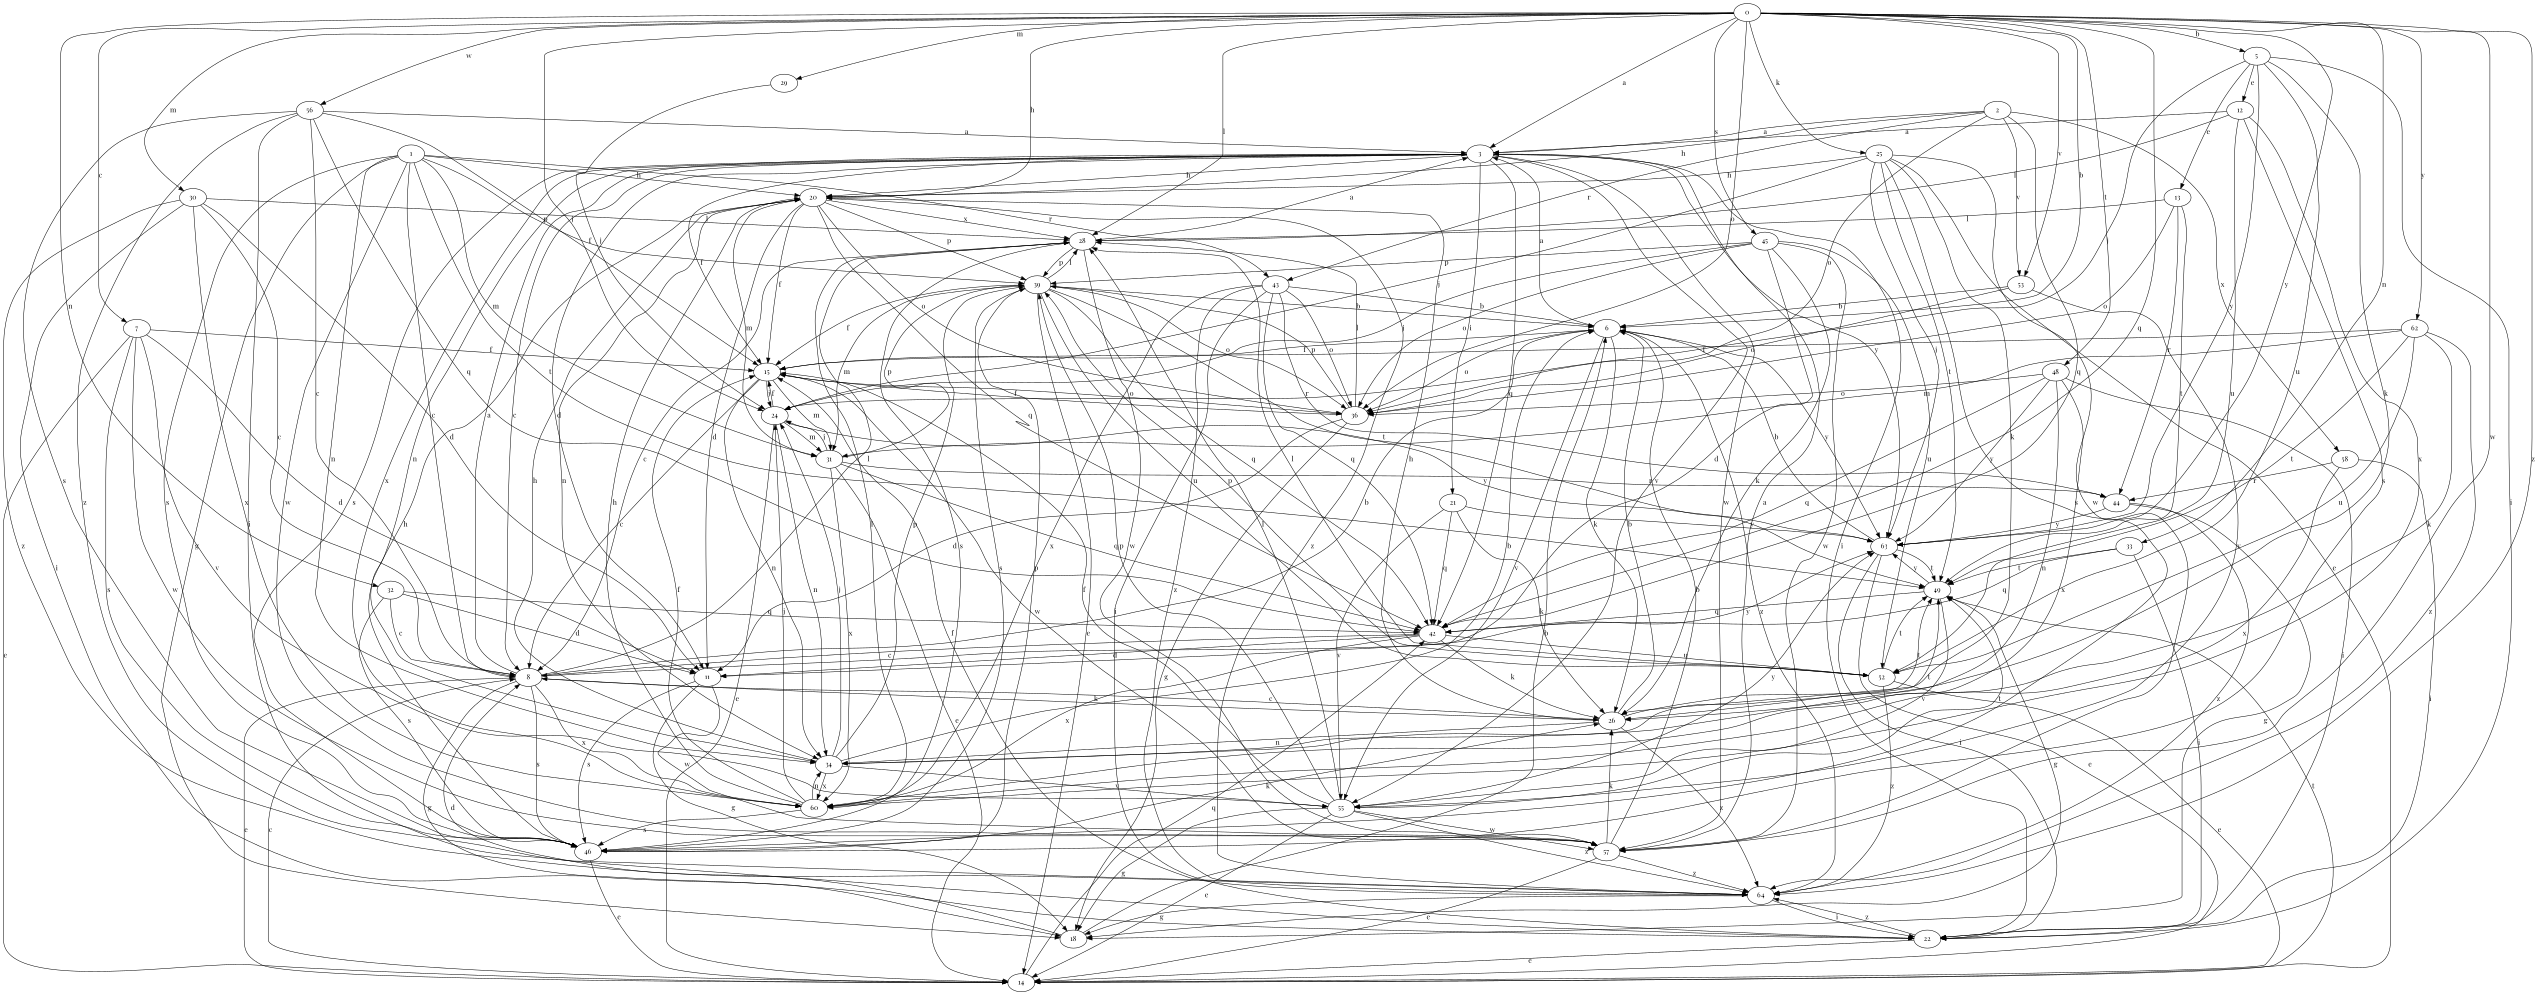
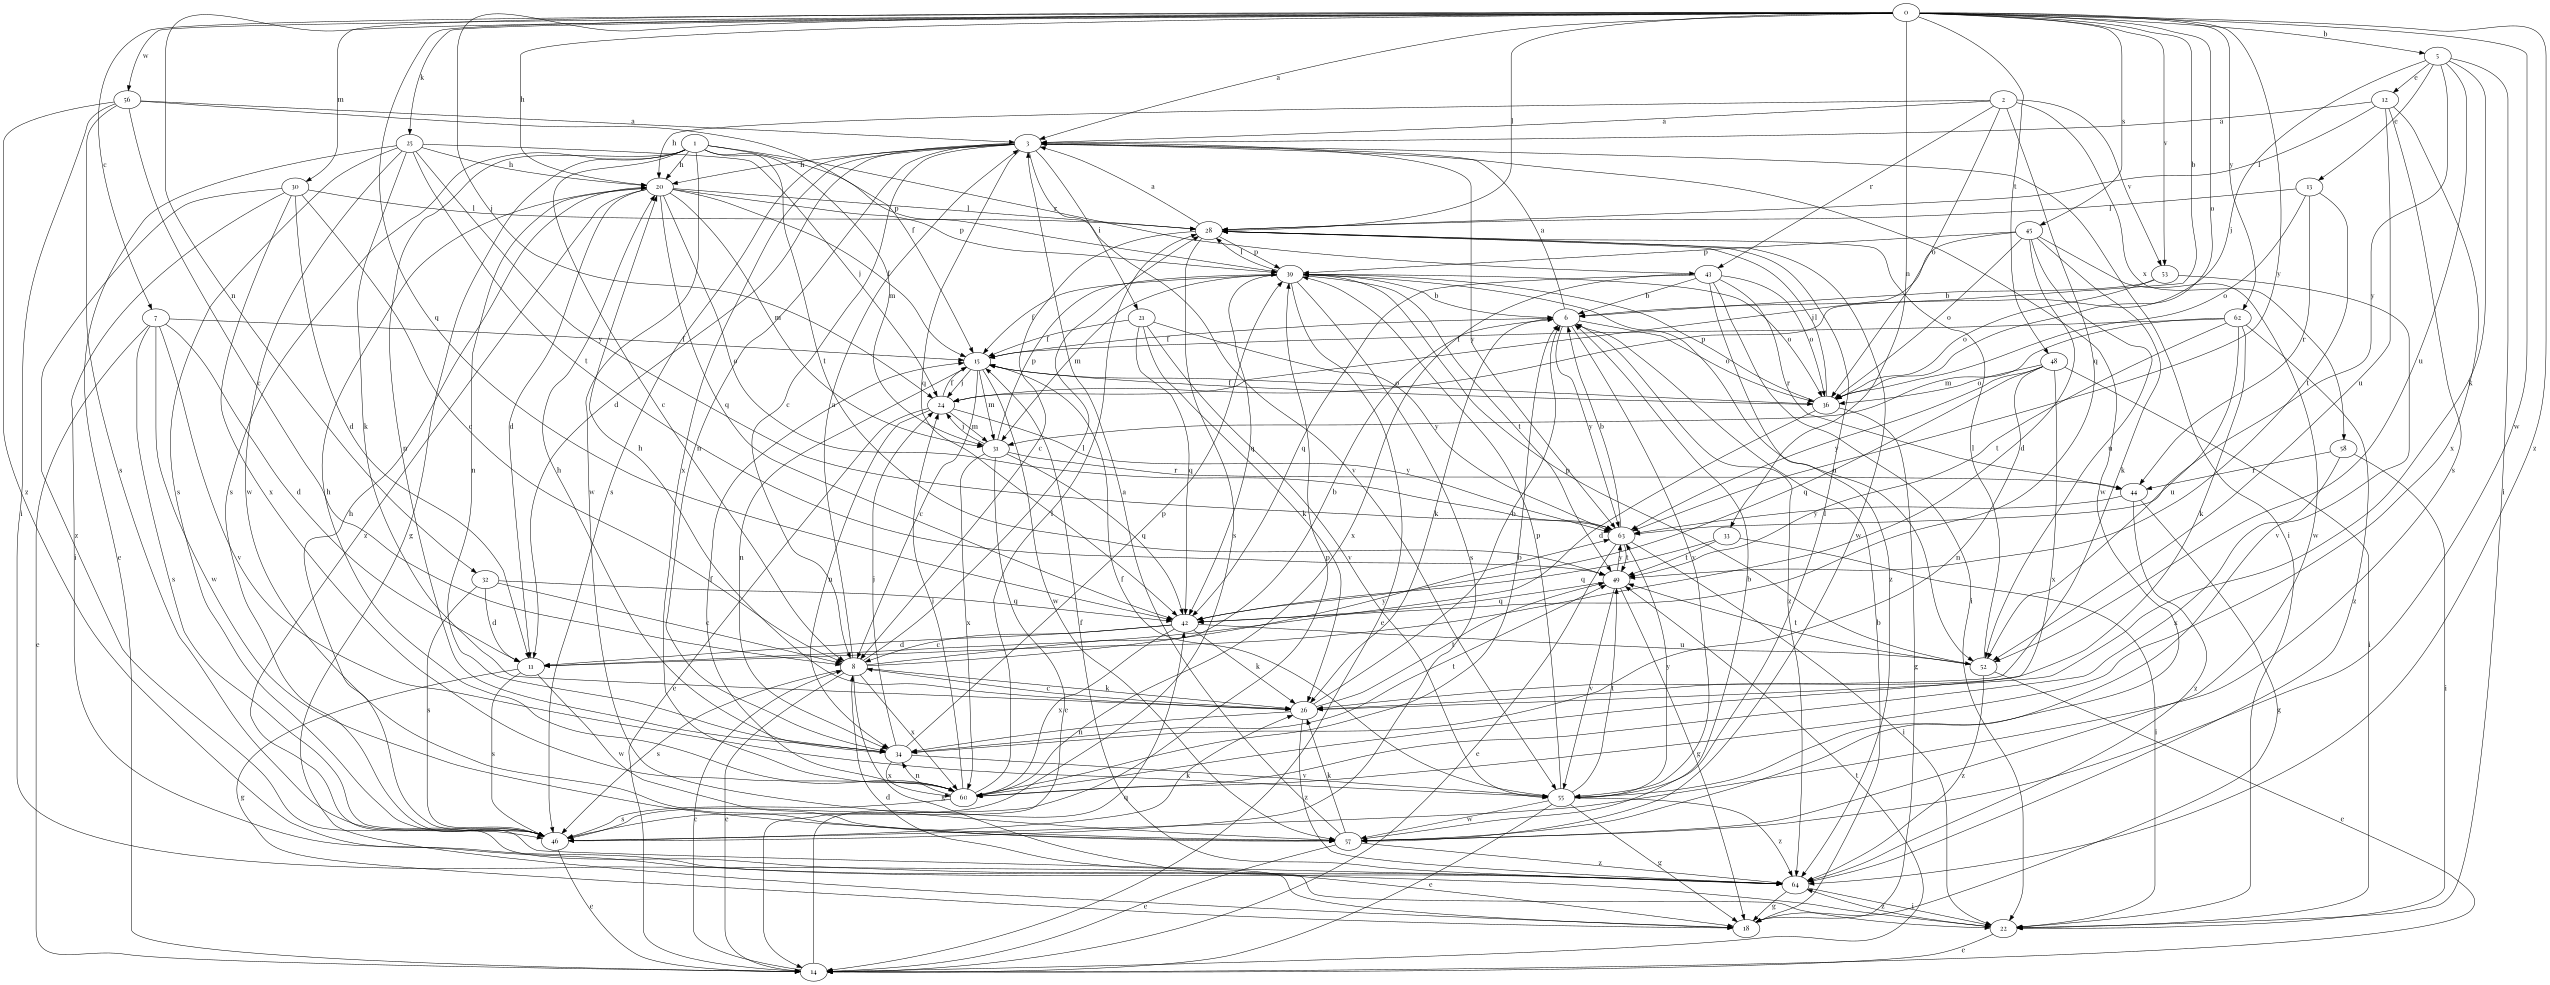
node "29": removed
edge "3" -> "15": now "21" -> "15"
edge "20" -> "28": label "x" -> "l"
edge "25" -> "63": label "j" -> "y"
edge "20" -> "36": now "20" -> "63"
edge "56" -> "42": removed, label "q"
edge "34" -> "6": now "60" -> "6"
